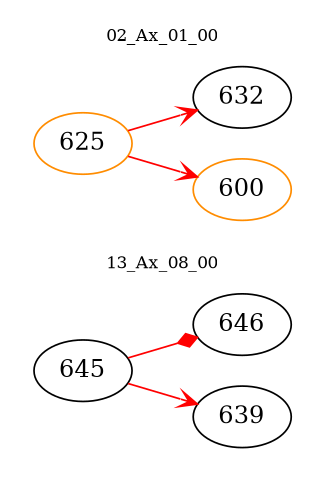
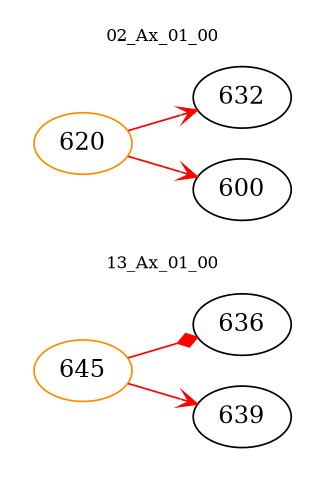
node "625": label "625" -> "620"
node "600": color darkorange -> black
cluster "13_Ax_08_00": label "13_Ax_08_00" -> "13_Ax_01_00"
node "646": label "646" -> "636"
node "645": color black -> darkorange
